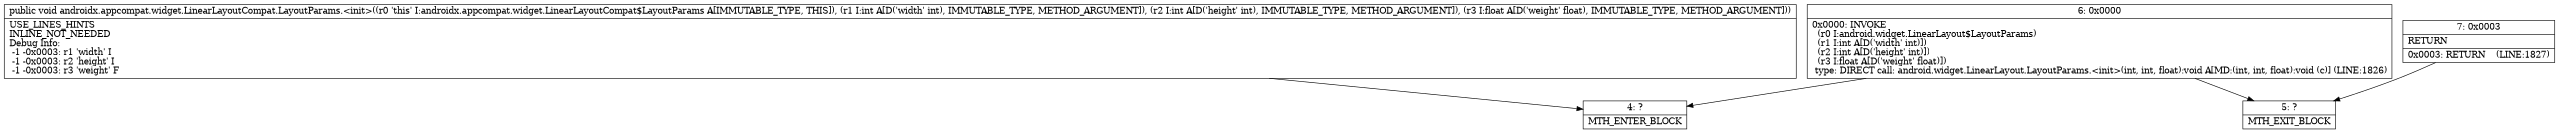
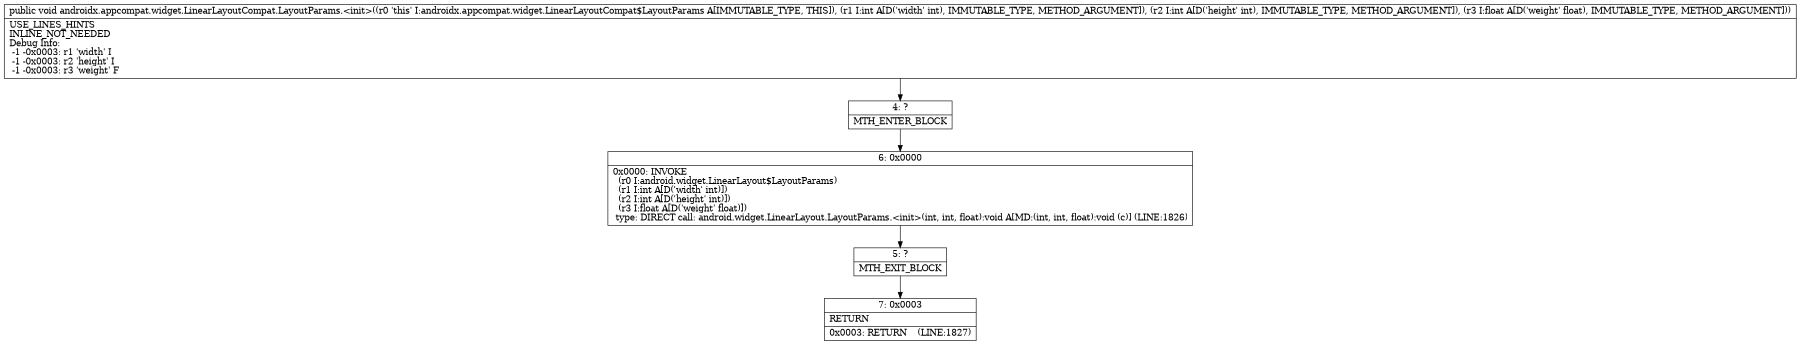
edge "7: 0x0003" -> "5: ?": reversed
edge "6: 0x0000" -> "4: ?": reversed
